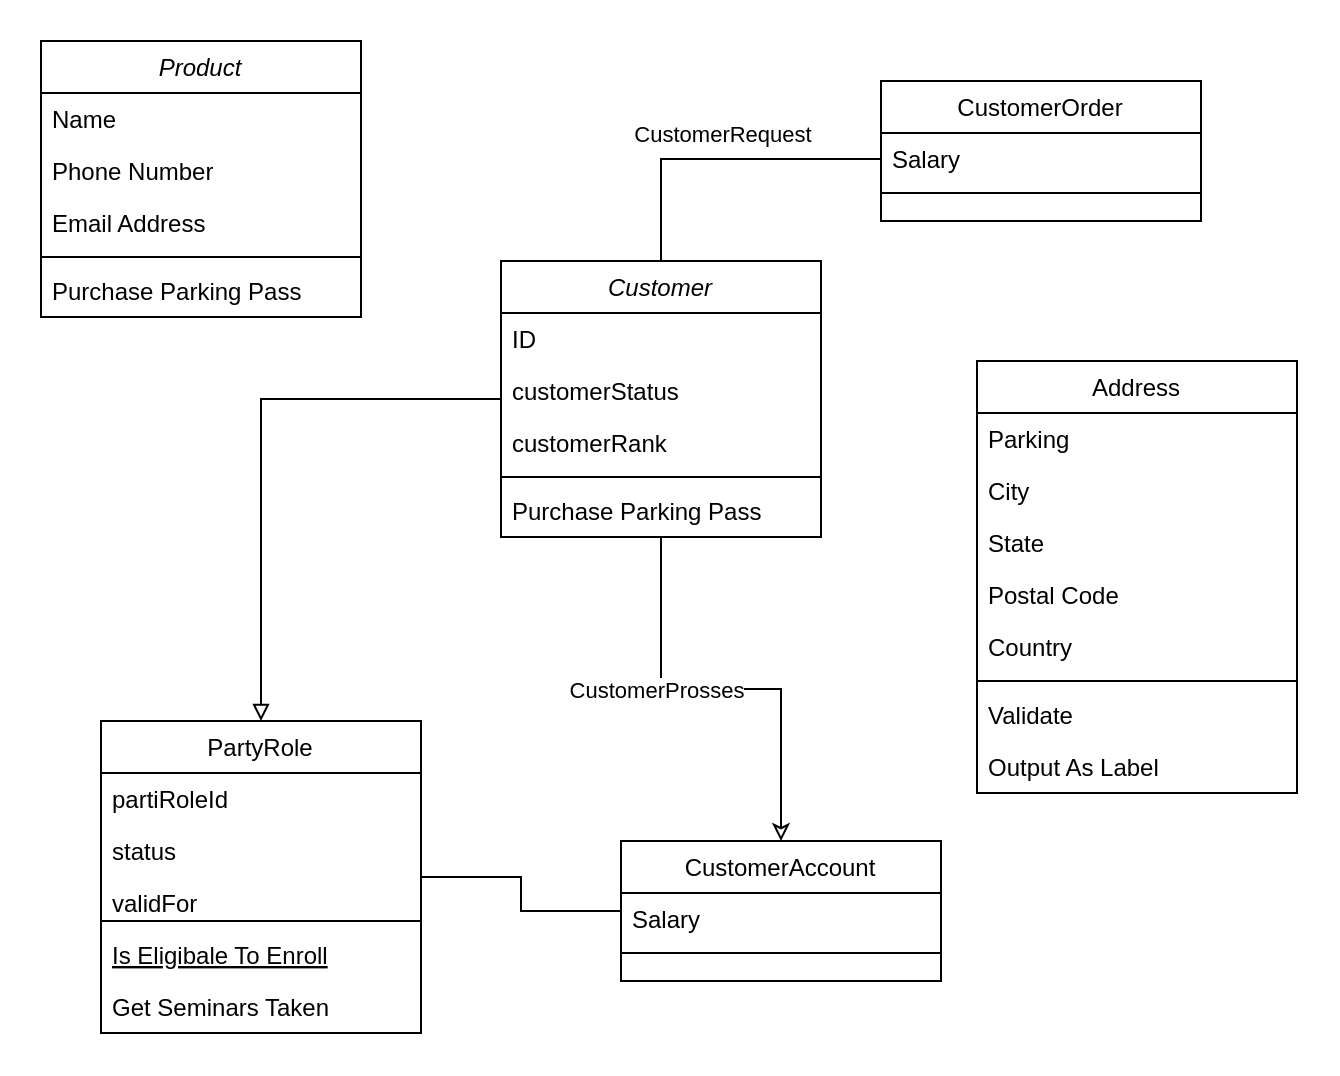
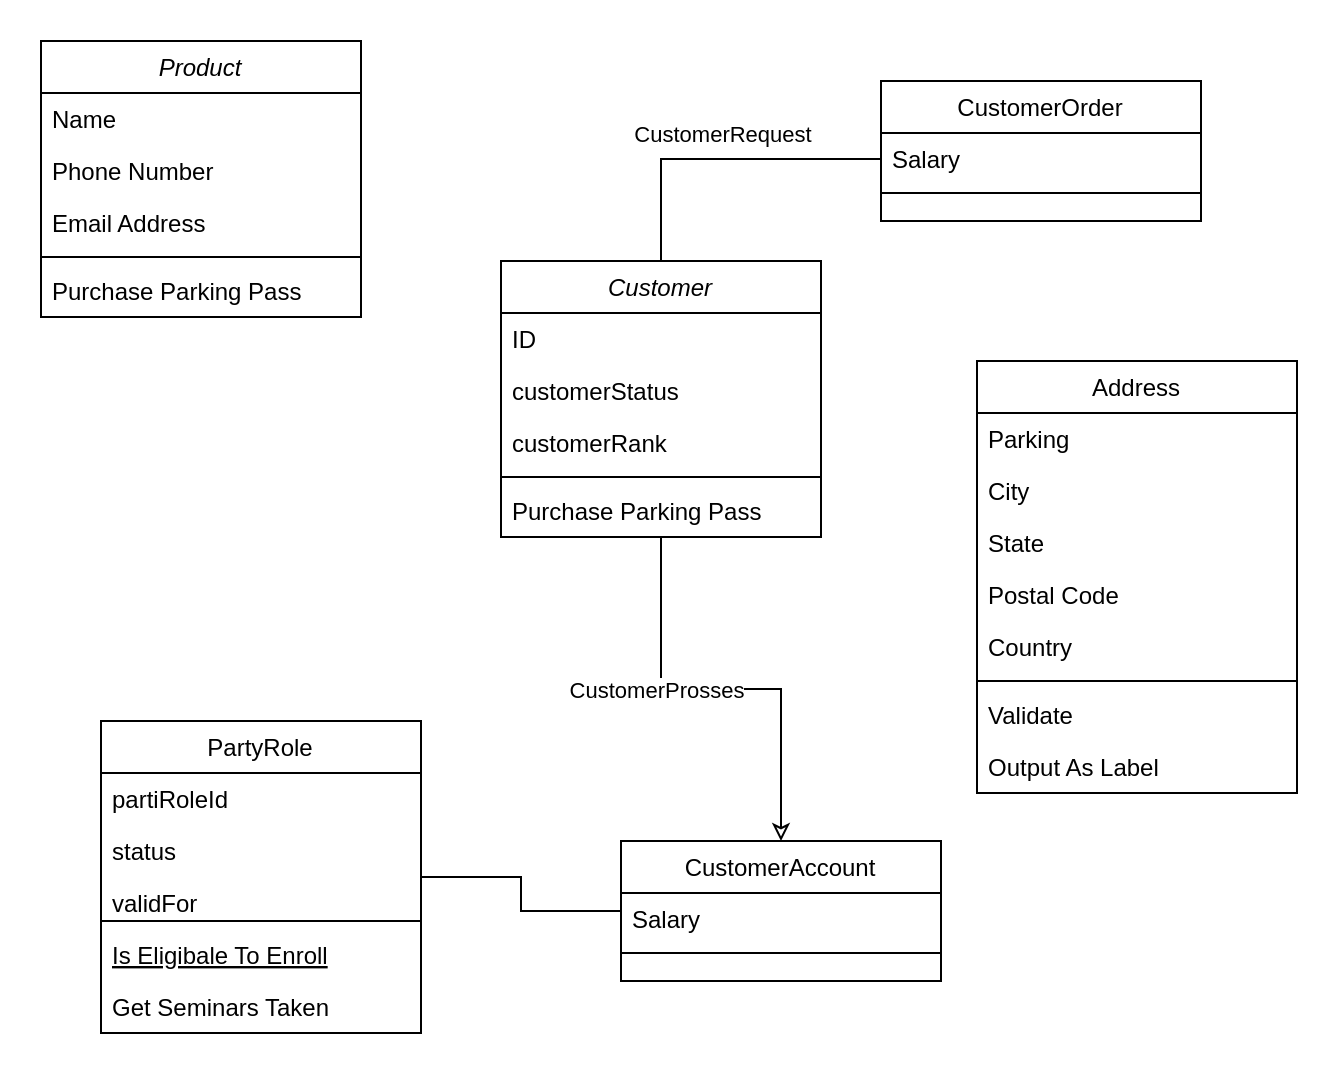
edge "Customer" -> "PartyRole": removed
